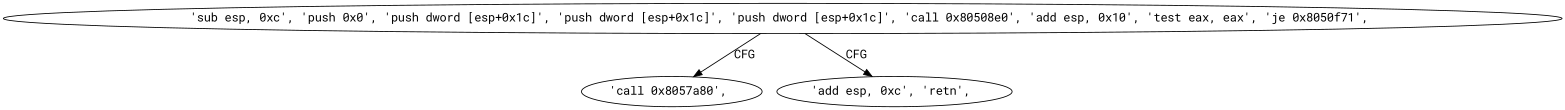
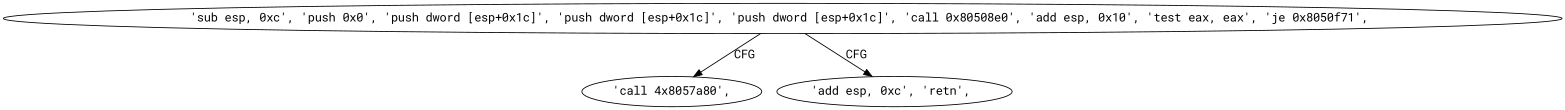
node "'call 0x8057a80',": label "'call 0x8057a80'," -> "'call 4x8057a80',"
